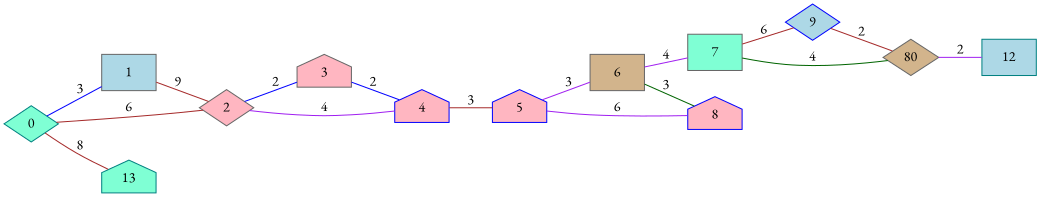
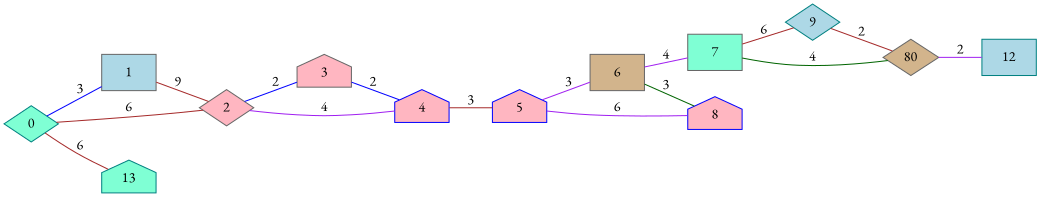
node "9": color blue -> teal
edge "0" -- "13": label "8" -> "6"
